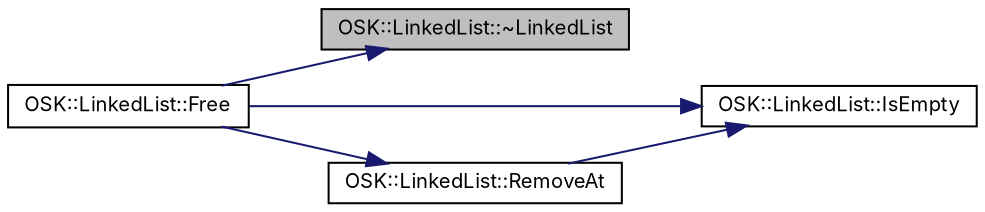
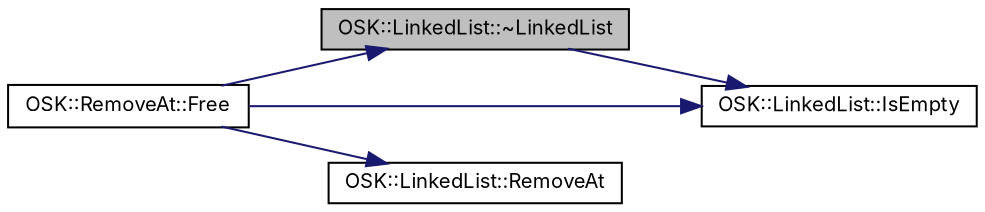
node "OSK::LinkedList::Free": label "OSK::LinkedList::Free" -> "OSK::RemoveAt::Free"
edge "OSK::LinkedList::RemoveAt" -> "OSK::LinkedList::IsEmpty": now "OSK::LinkedList::~LinkedList" -> "OSK::LinkedList::IsEmpty"
